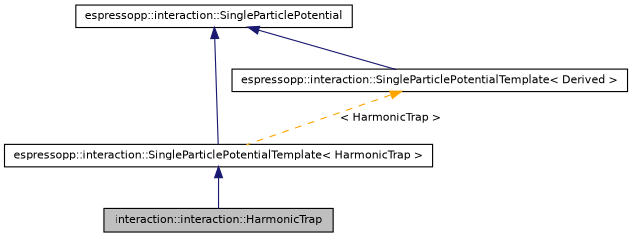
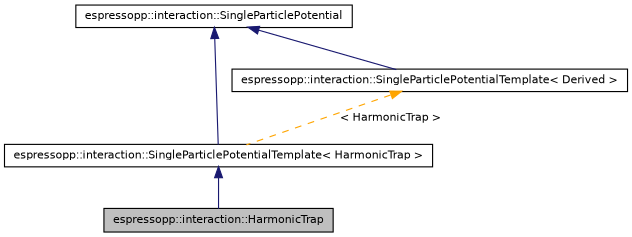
node "interaction::interaction::HarmonicTrap": label "interaction::interaction::HarmonicTrap" -> "espressopp::interaction::HarmonicTrap"
